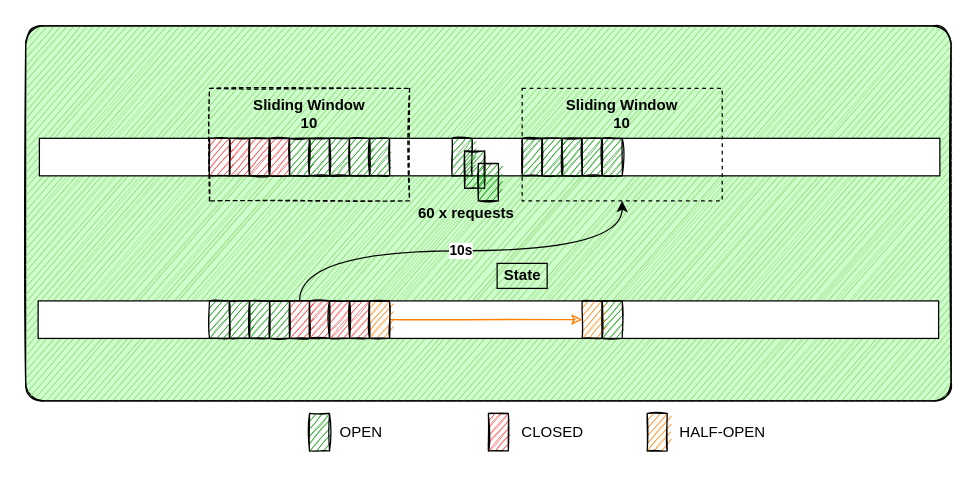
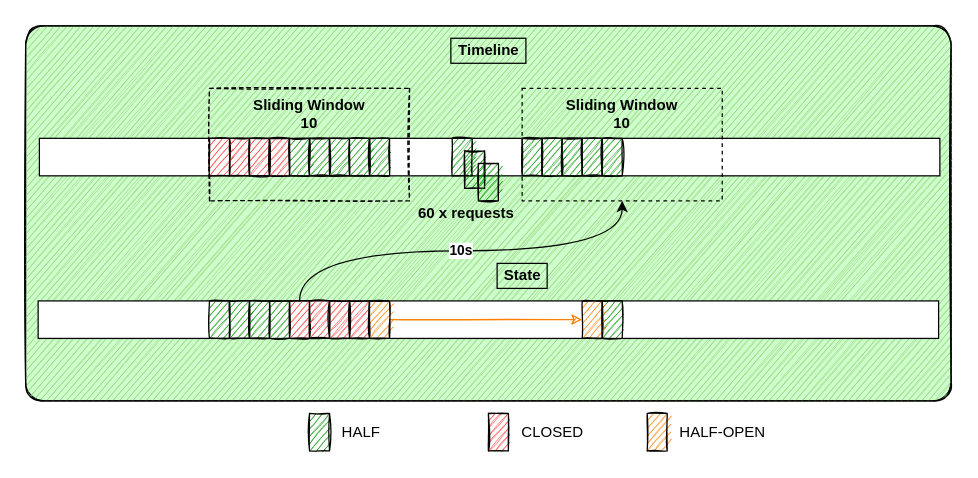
node "Timeline": added
node "OPEN": label "OPEN" -> "HALF"
